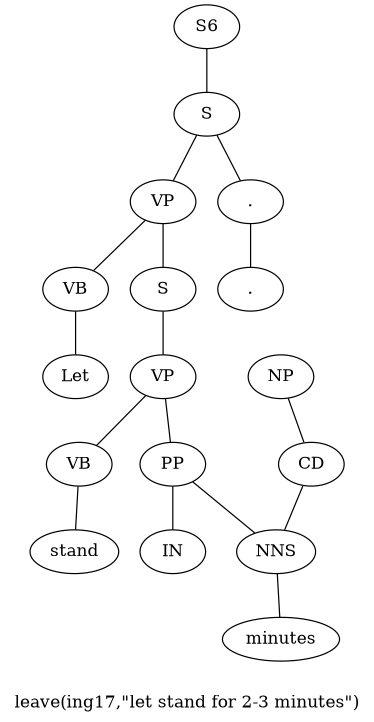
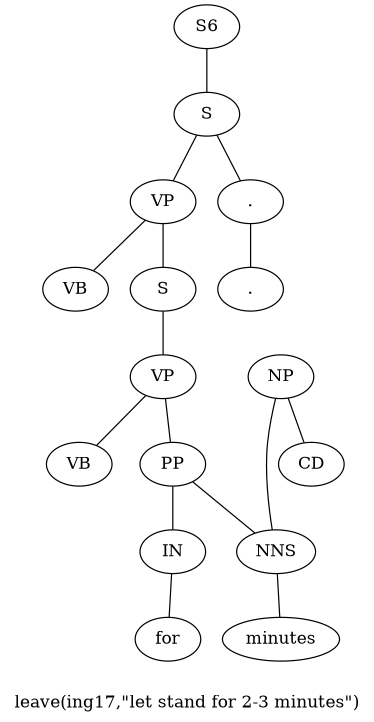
node "Let": removed
edge "CD" -- "NNS": now "NP" -- "NNS"
node "stand": removed
node "for": added
